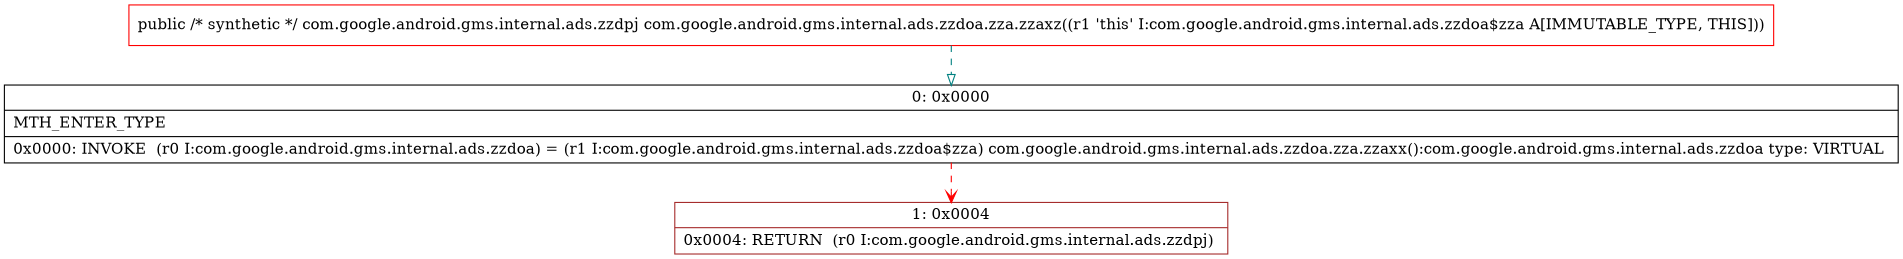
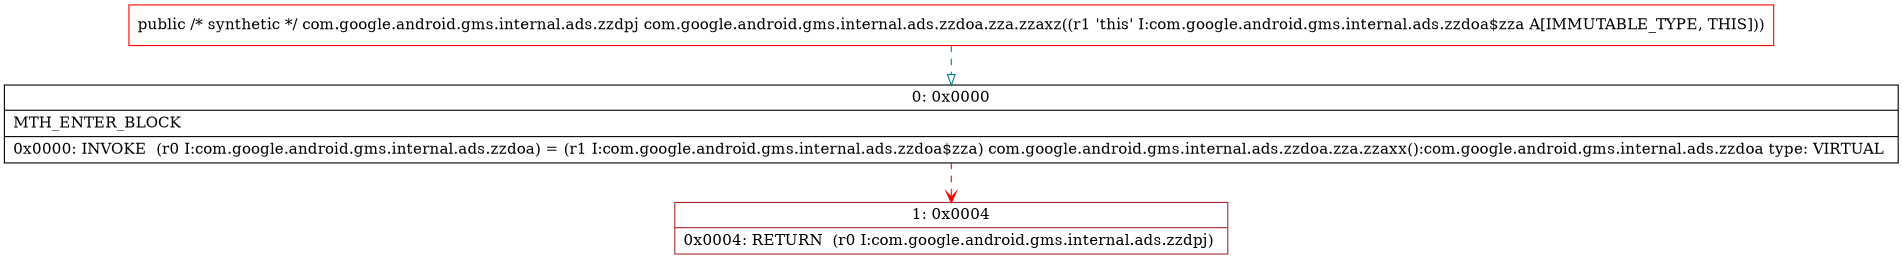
node "0: 0x0000": text "MTH_ENTER_TYPE" -> "MTH_ENTER_BLOCK"
